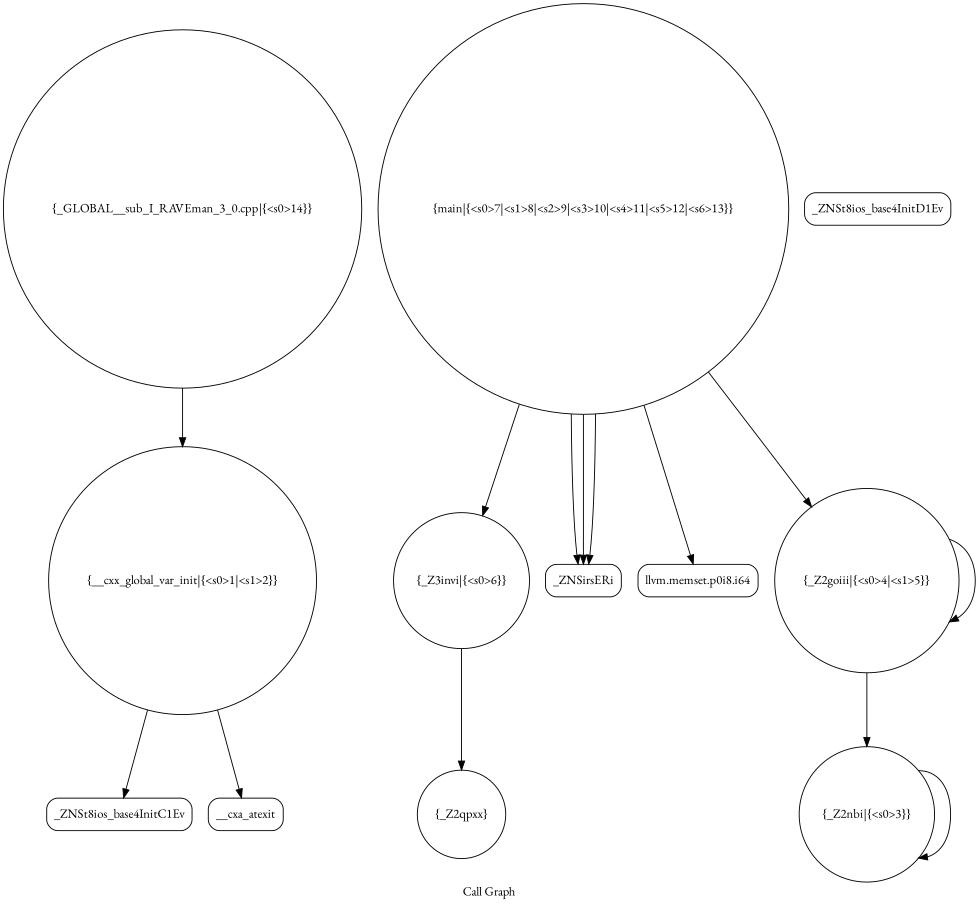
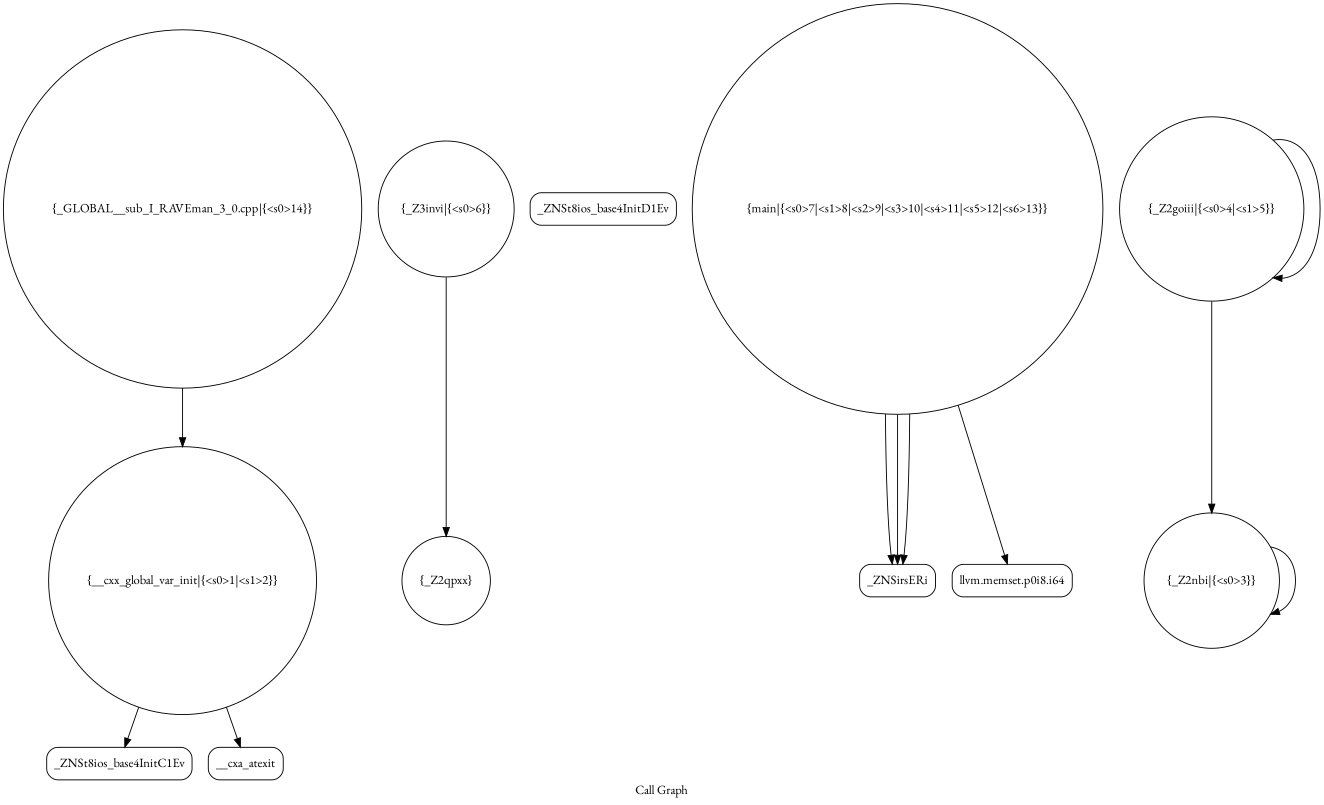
edge "{main|{<s0>7|<s1>8|<s2>9|<s3>10|<s4>11|<s5>12|<s6>13}}" -> "{_Z2goiii|{<s0>4|<s1>5}}": removed
edge "{main|{<s0>7|<s1>8|<s2>9|<s3>10|<s4>11|<s5>12|<s6>13}}" -> "{_Z3invi|{<s0>6}}": removed
